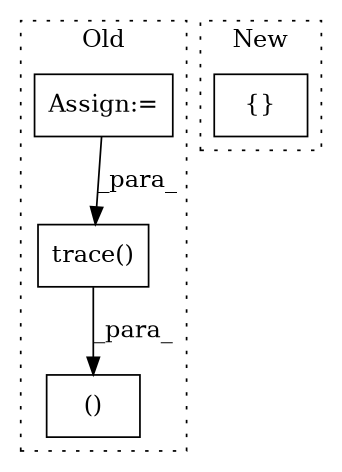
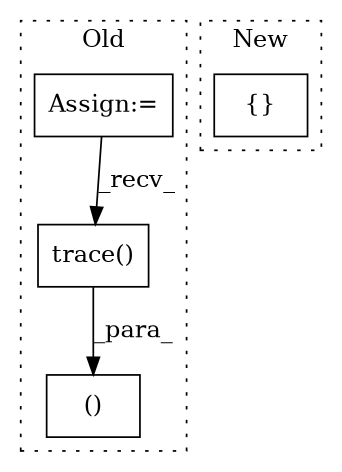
edge "Assign:=" -> "trace()": label "_para_" -> "_recv_"
